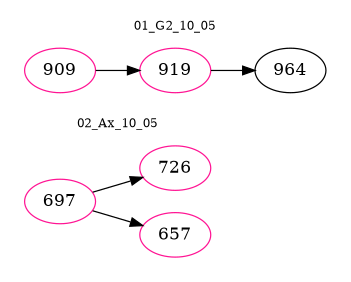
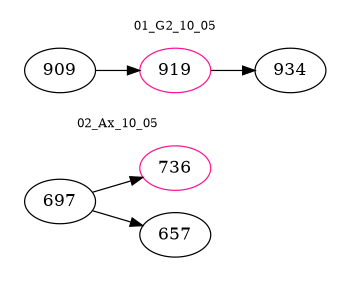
node "909": color deeppink -> black
node "964": label "964" -> "934"
node "726": label "726" -> "736"
node "697": color deeppink -> black
node "657": color deeppink -> black
